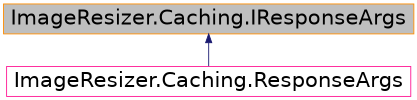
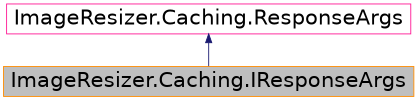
edge "ImageResizer.Caching.ResponseArgs" -> "ImageResizer.Caching.IResponseArgs": reversed
